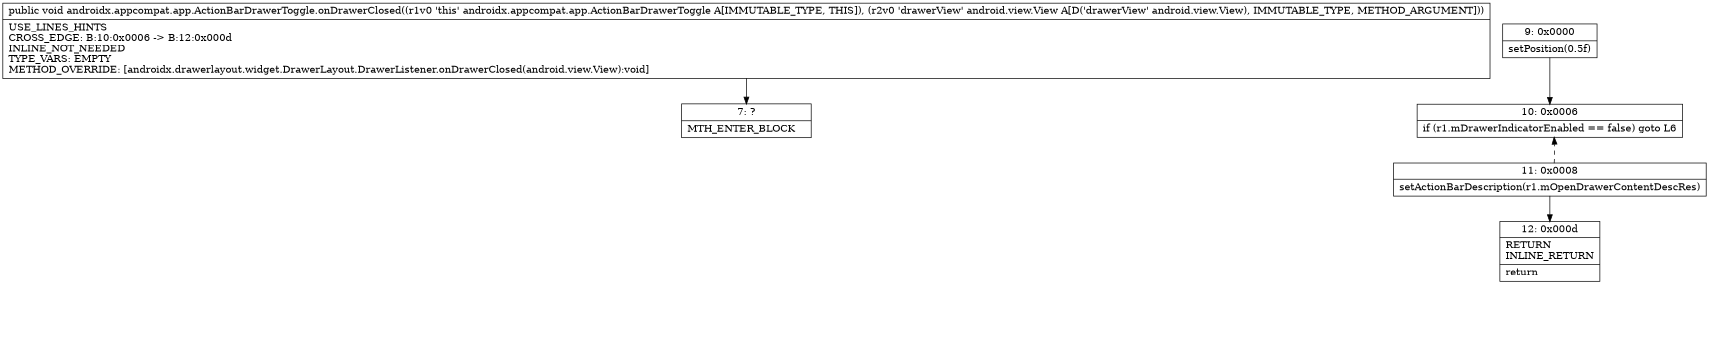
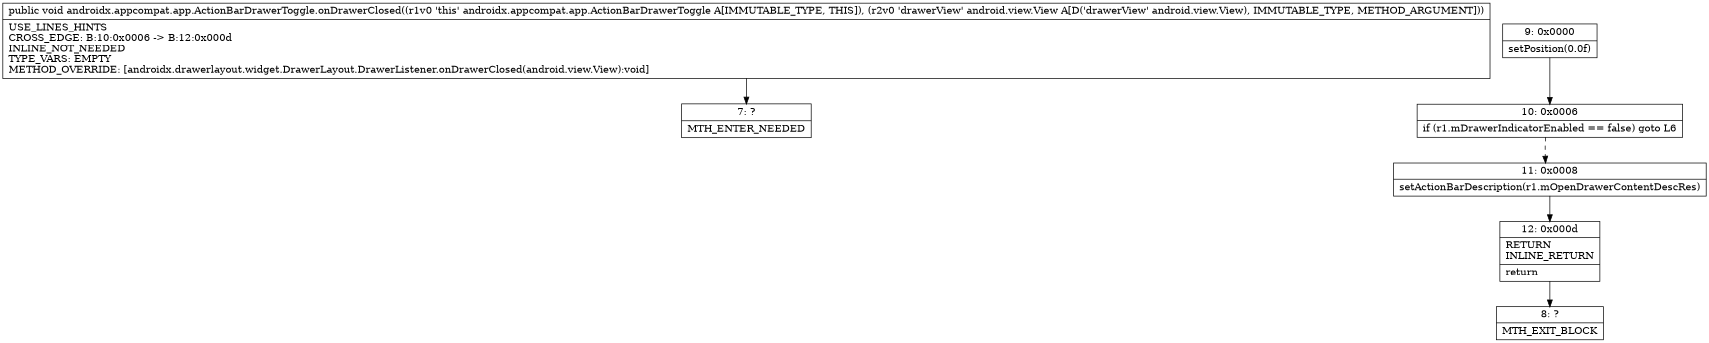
node "9: 0x0000": text "setPosition(0.5f)" -> "setPosition(0.0f)"
node "7: ?": text "MTH_ENTER_BLOCK" -> "MTH_ENTER_NEEDED"
edge "11: 0x0008" -> "10: 0x0006": reversed
node "8: ?": added
